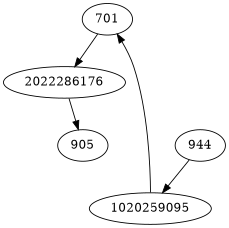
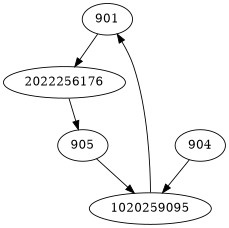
node "701": label "701" -> "901"
node "2022286176": label "2022286176" -> "2022256176"
node "944": label "944" -> "904"
edge "905" -> "1020259095": added
